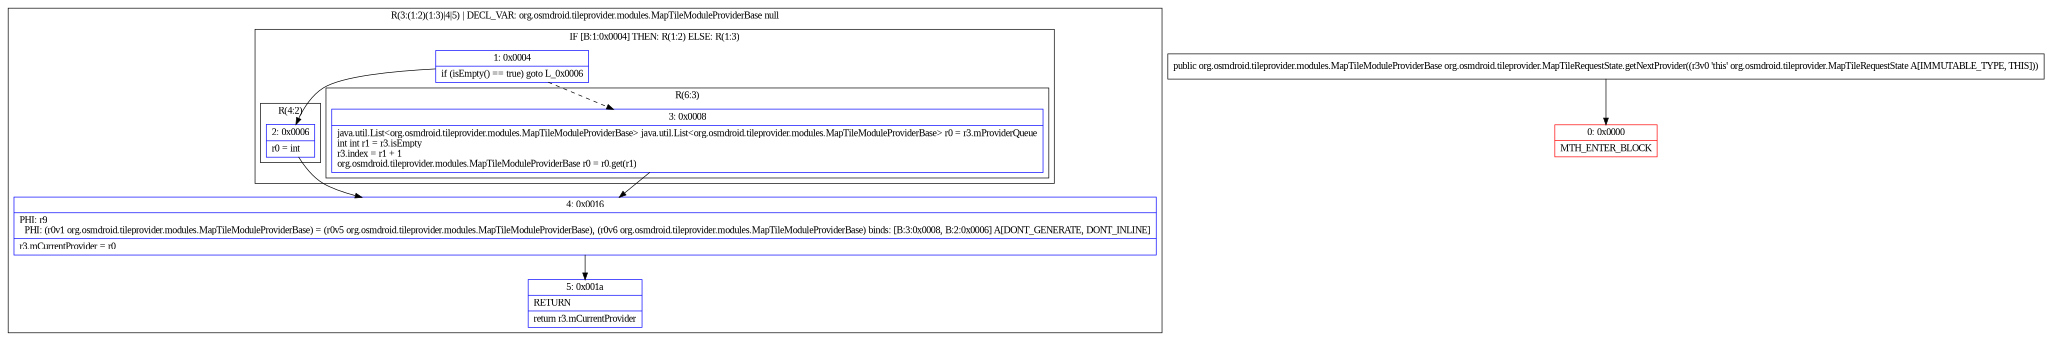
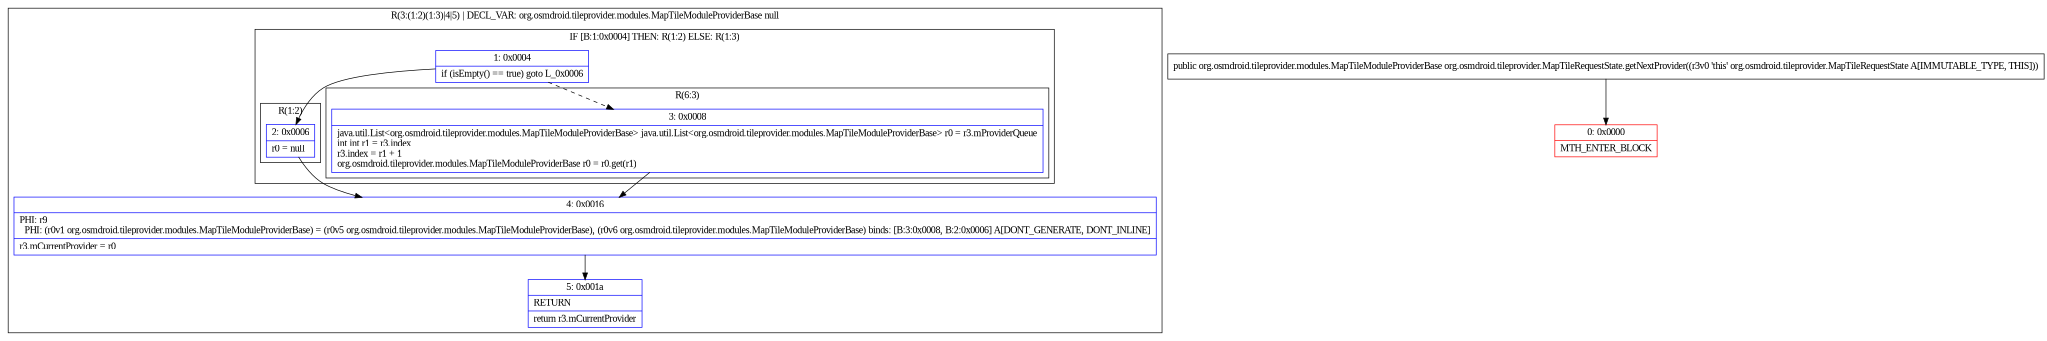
cluster "R(4:2)": label "R(4:2)" -> "R(1:2)"
node "3: 0x0008": text "int int r1 = r3.isEmpty" -> "int int r1 = r3.index"
node "2: 0x0006": text "r0 = int" -> "r0 = null"
